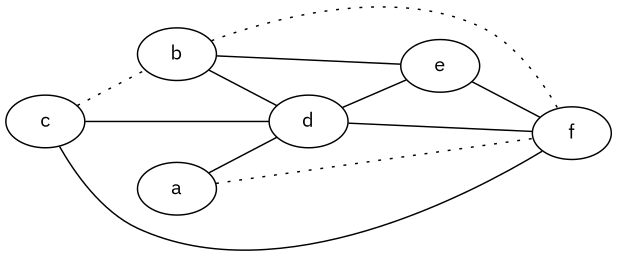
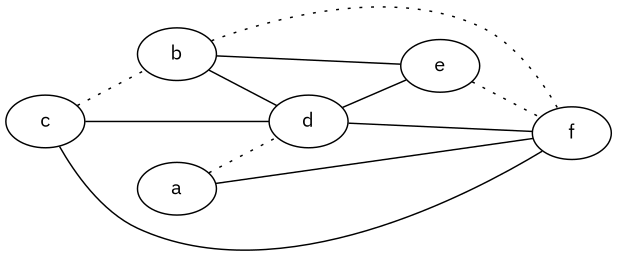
edge "e" -- "f": style solid -> dotted
edge "d" -- "a": style solid -> dotted
edge "f" -- "a": style dotted -> solid
